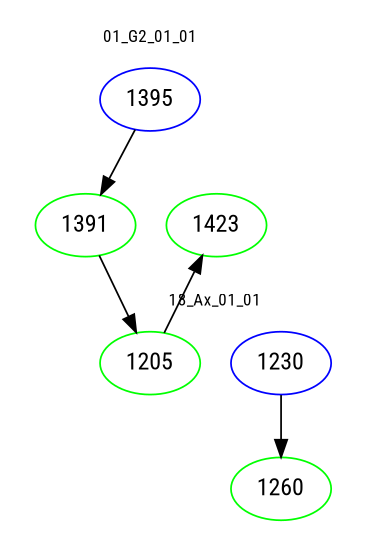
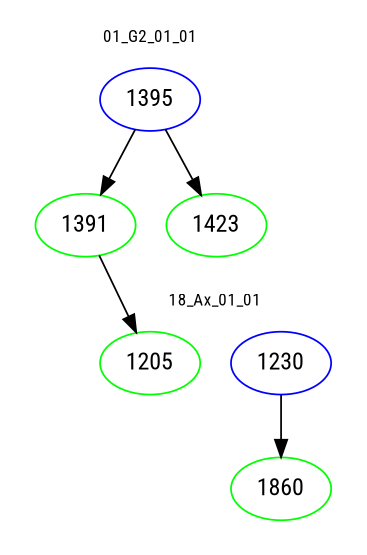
edge "1205" -> "1423": now "1395" -> "1423"
node "1260": label "1260" -> "1860"
